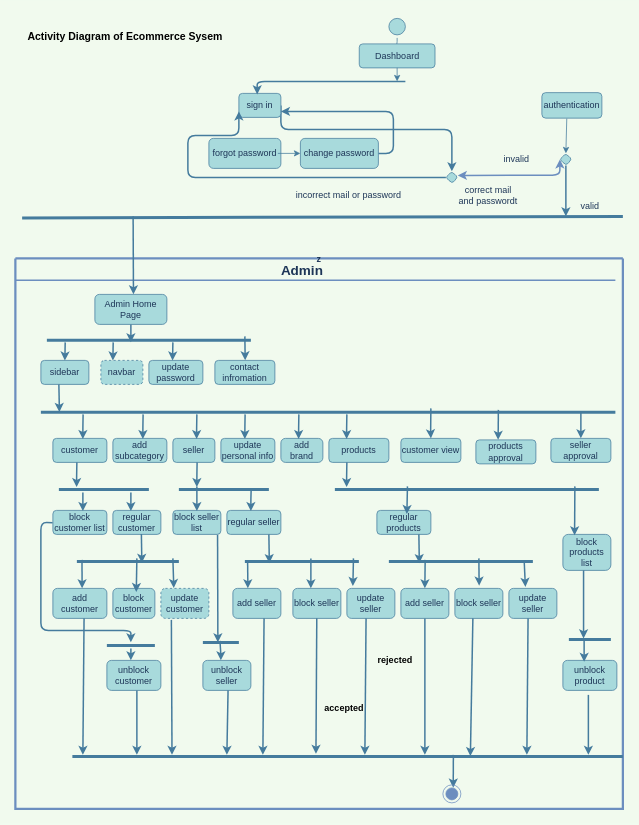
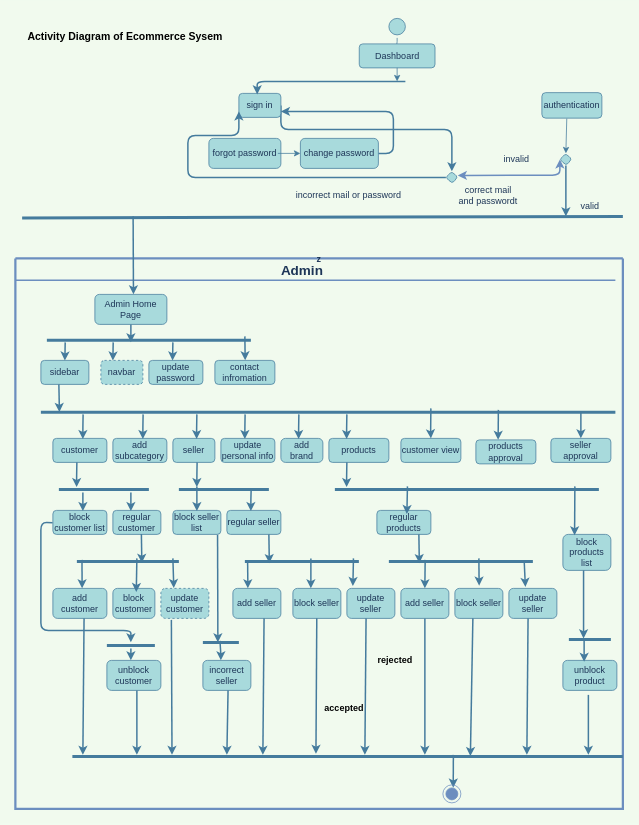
node "unblock seller": label "unblock seller" -> "incorrect seller"
